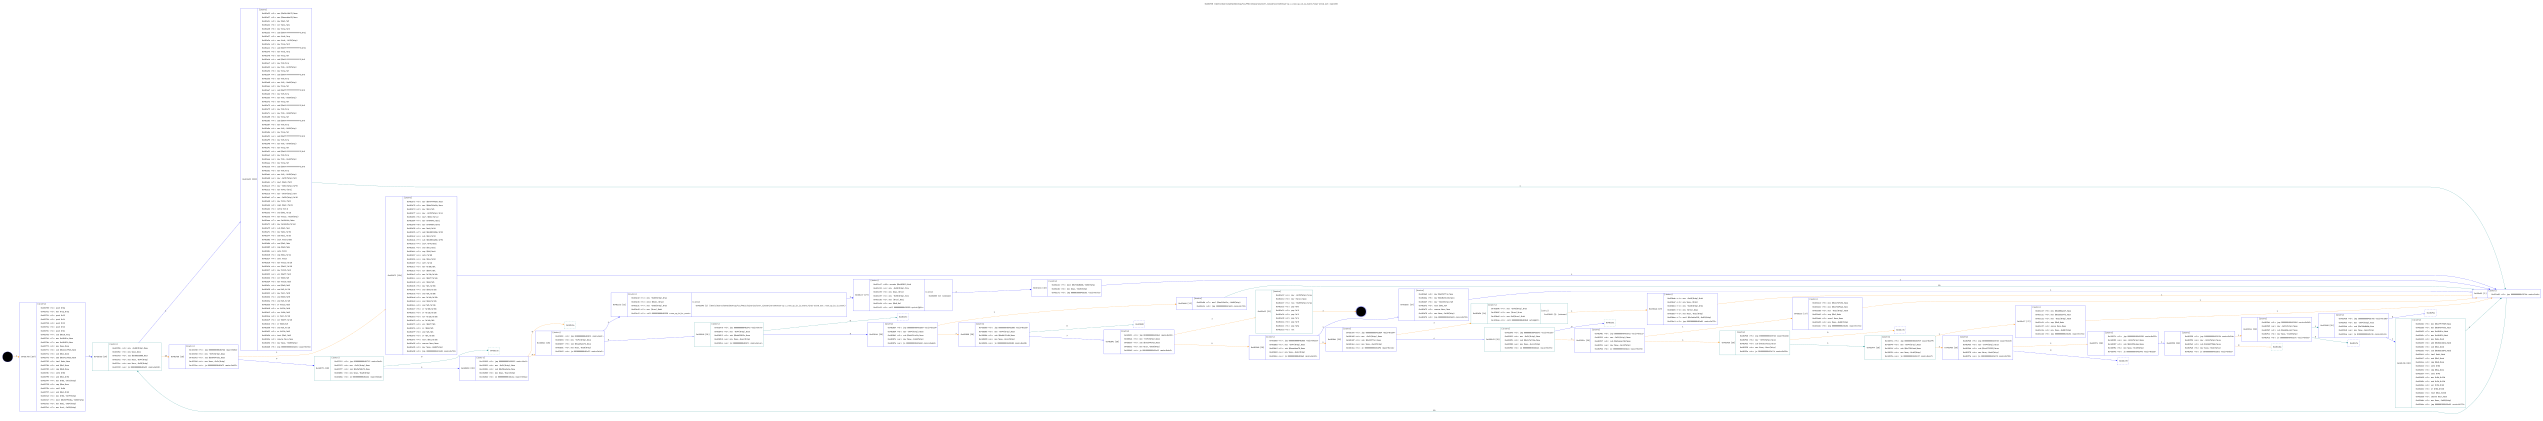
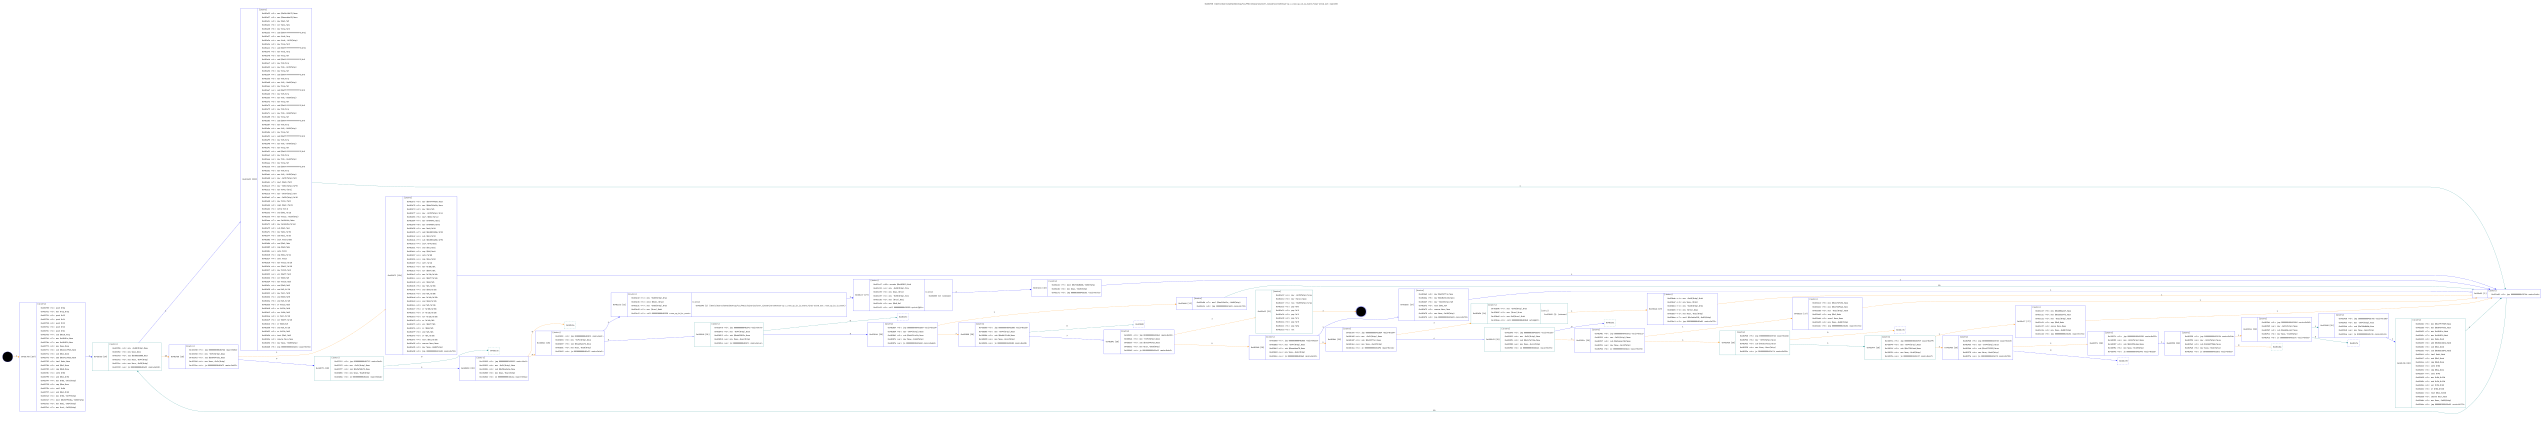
node "0x4019ec": removed
